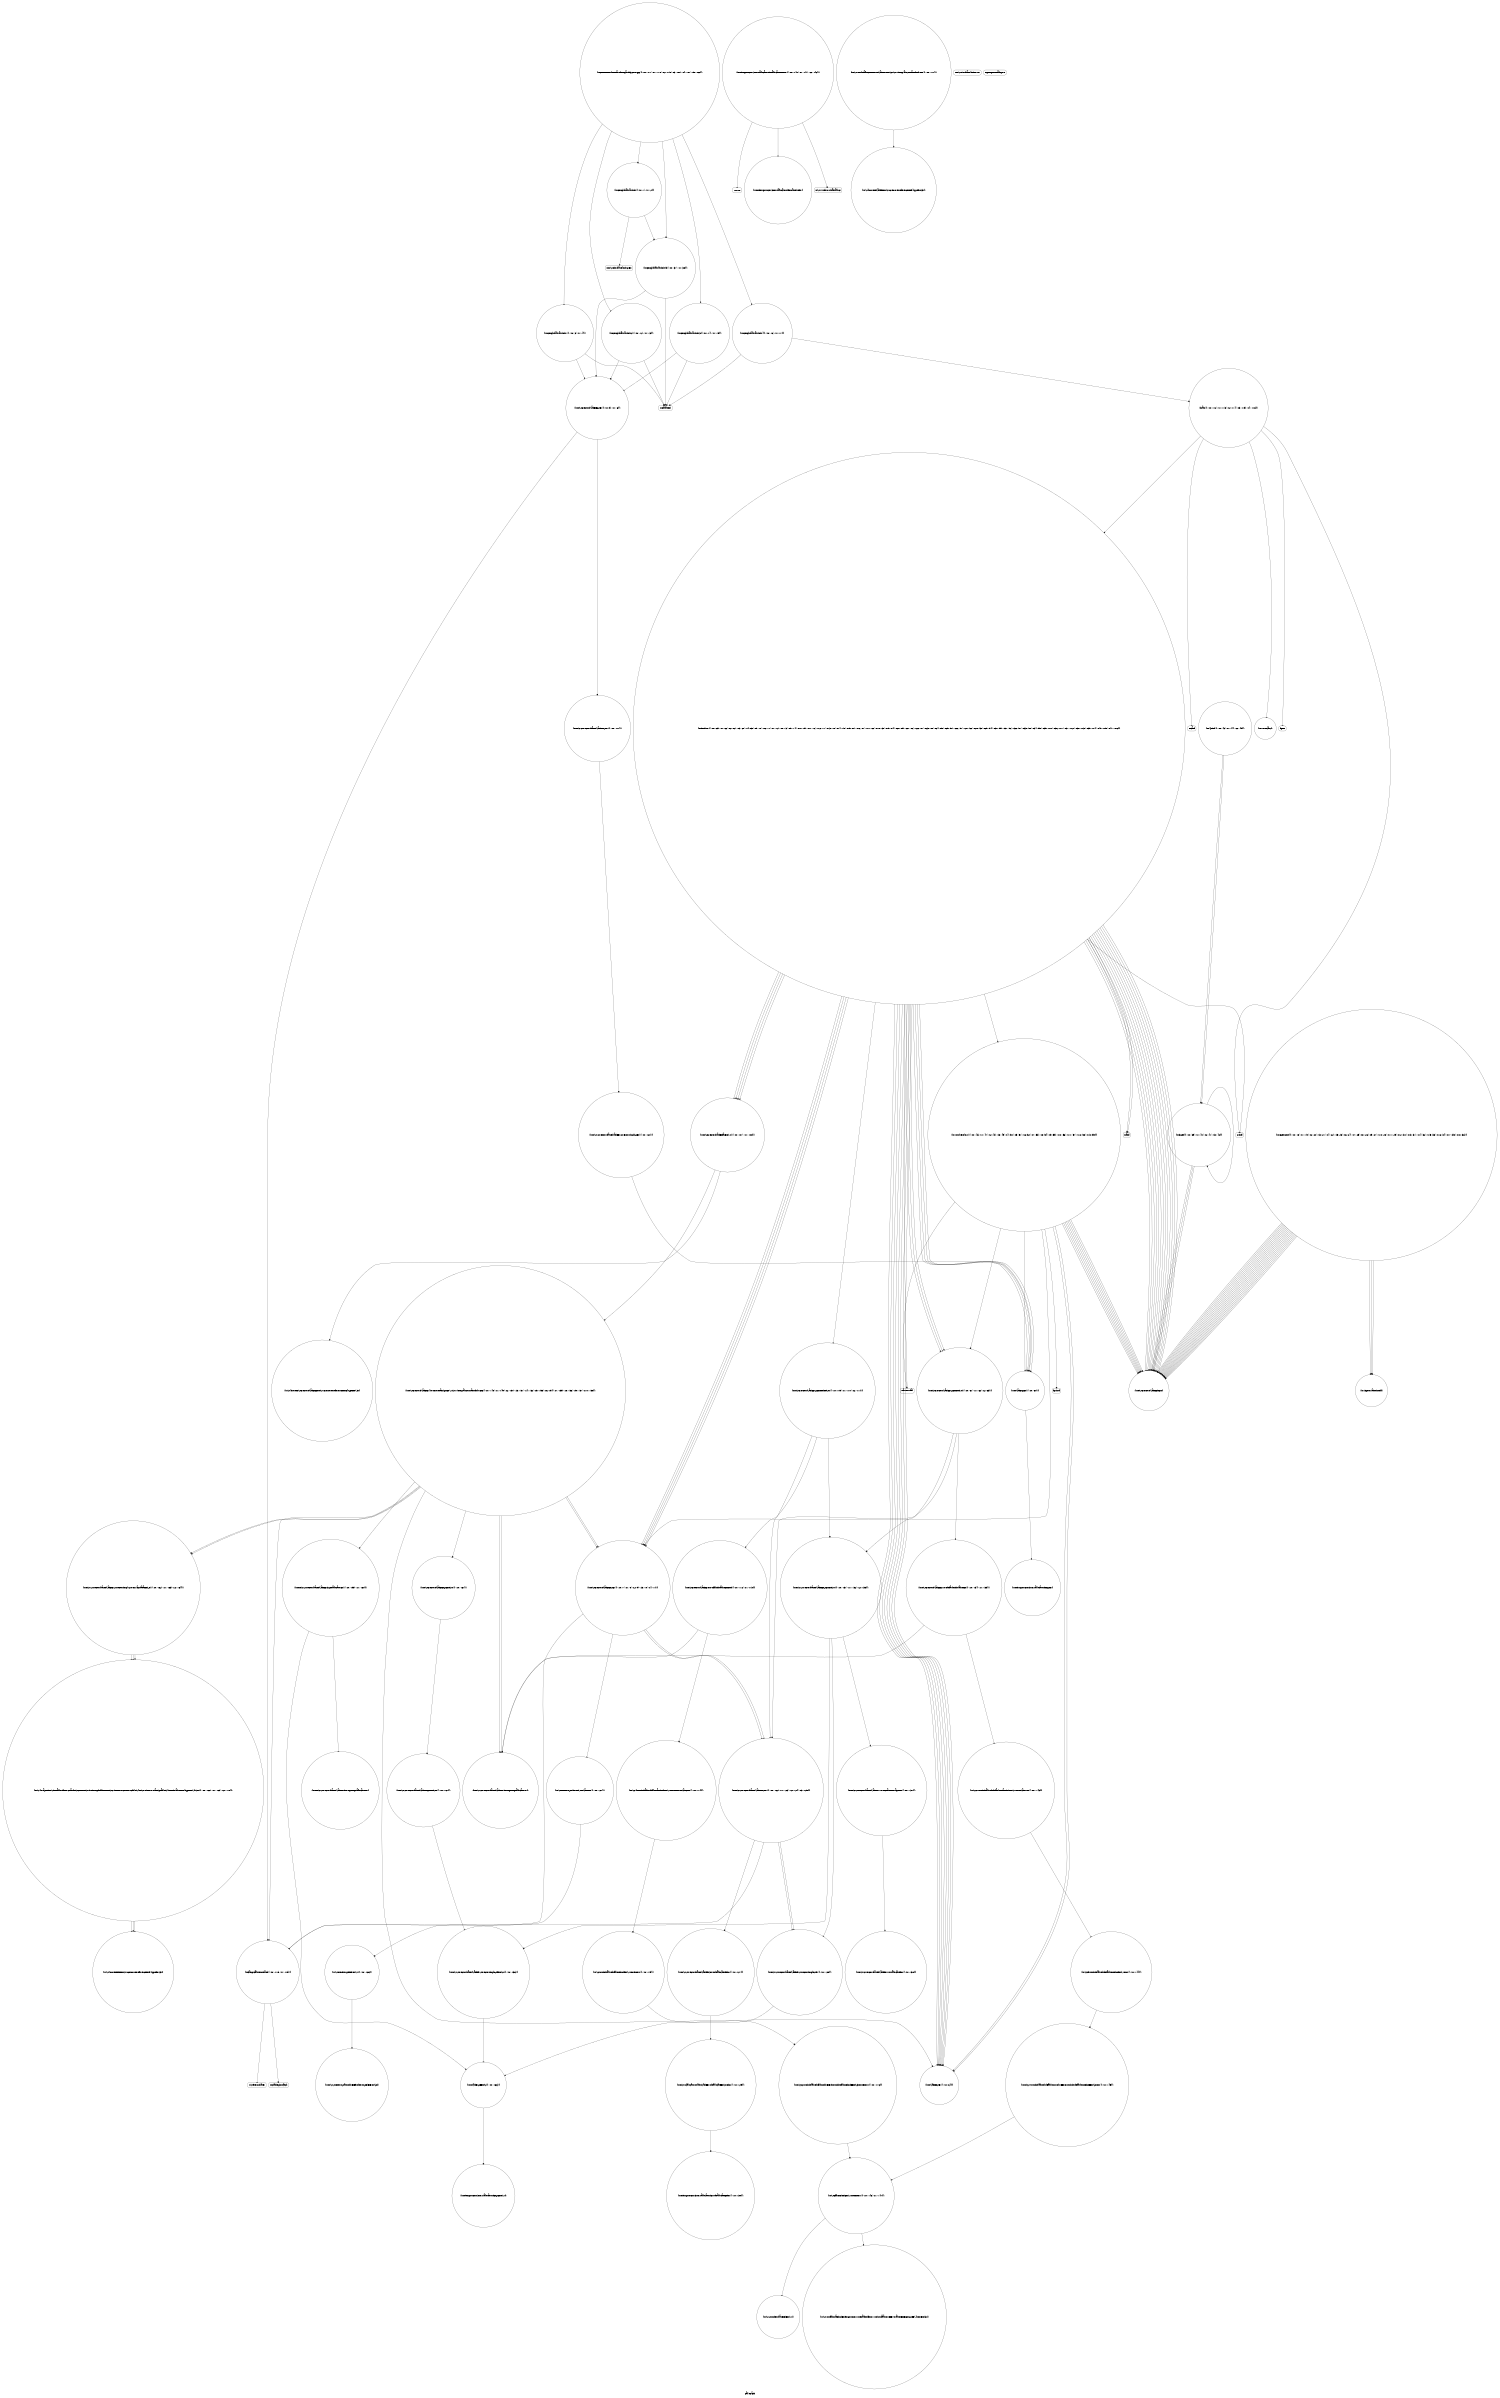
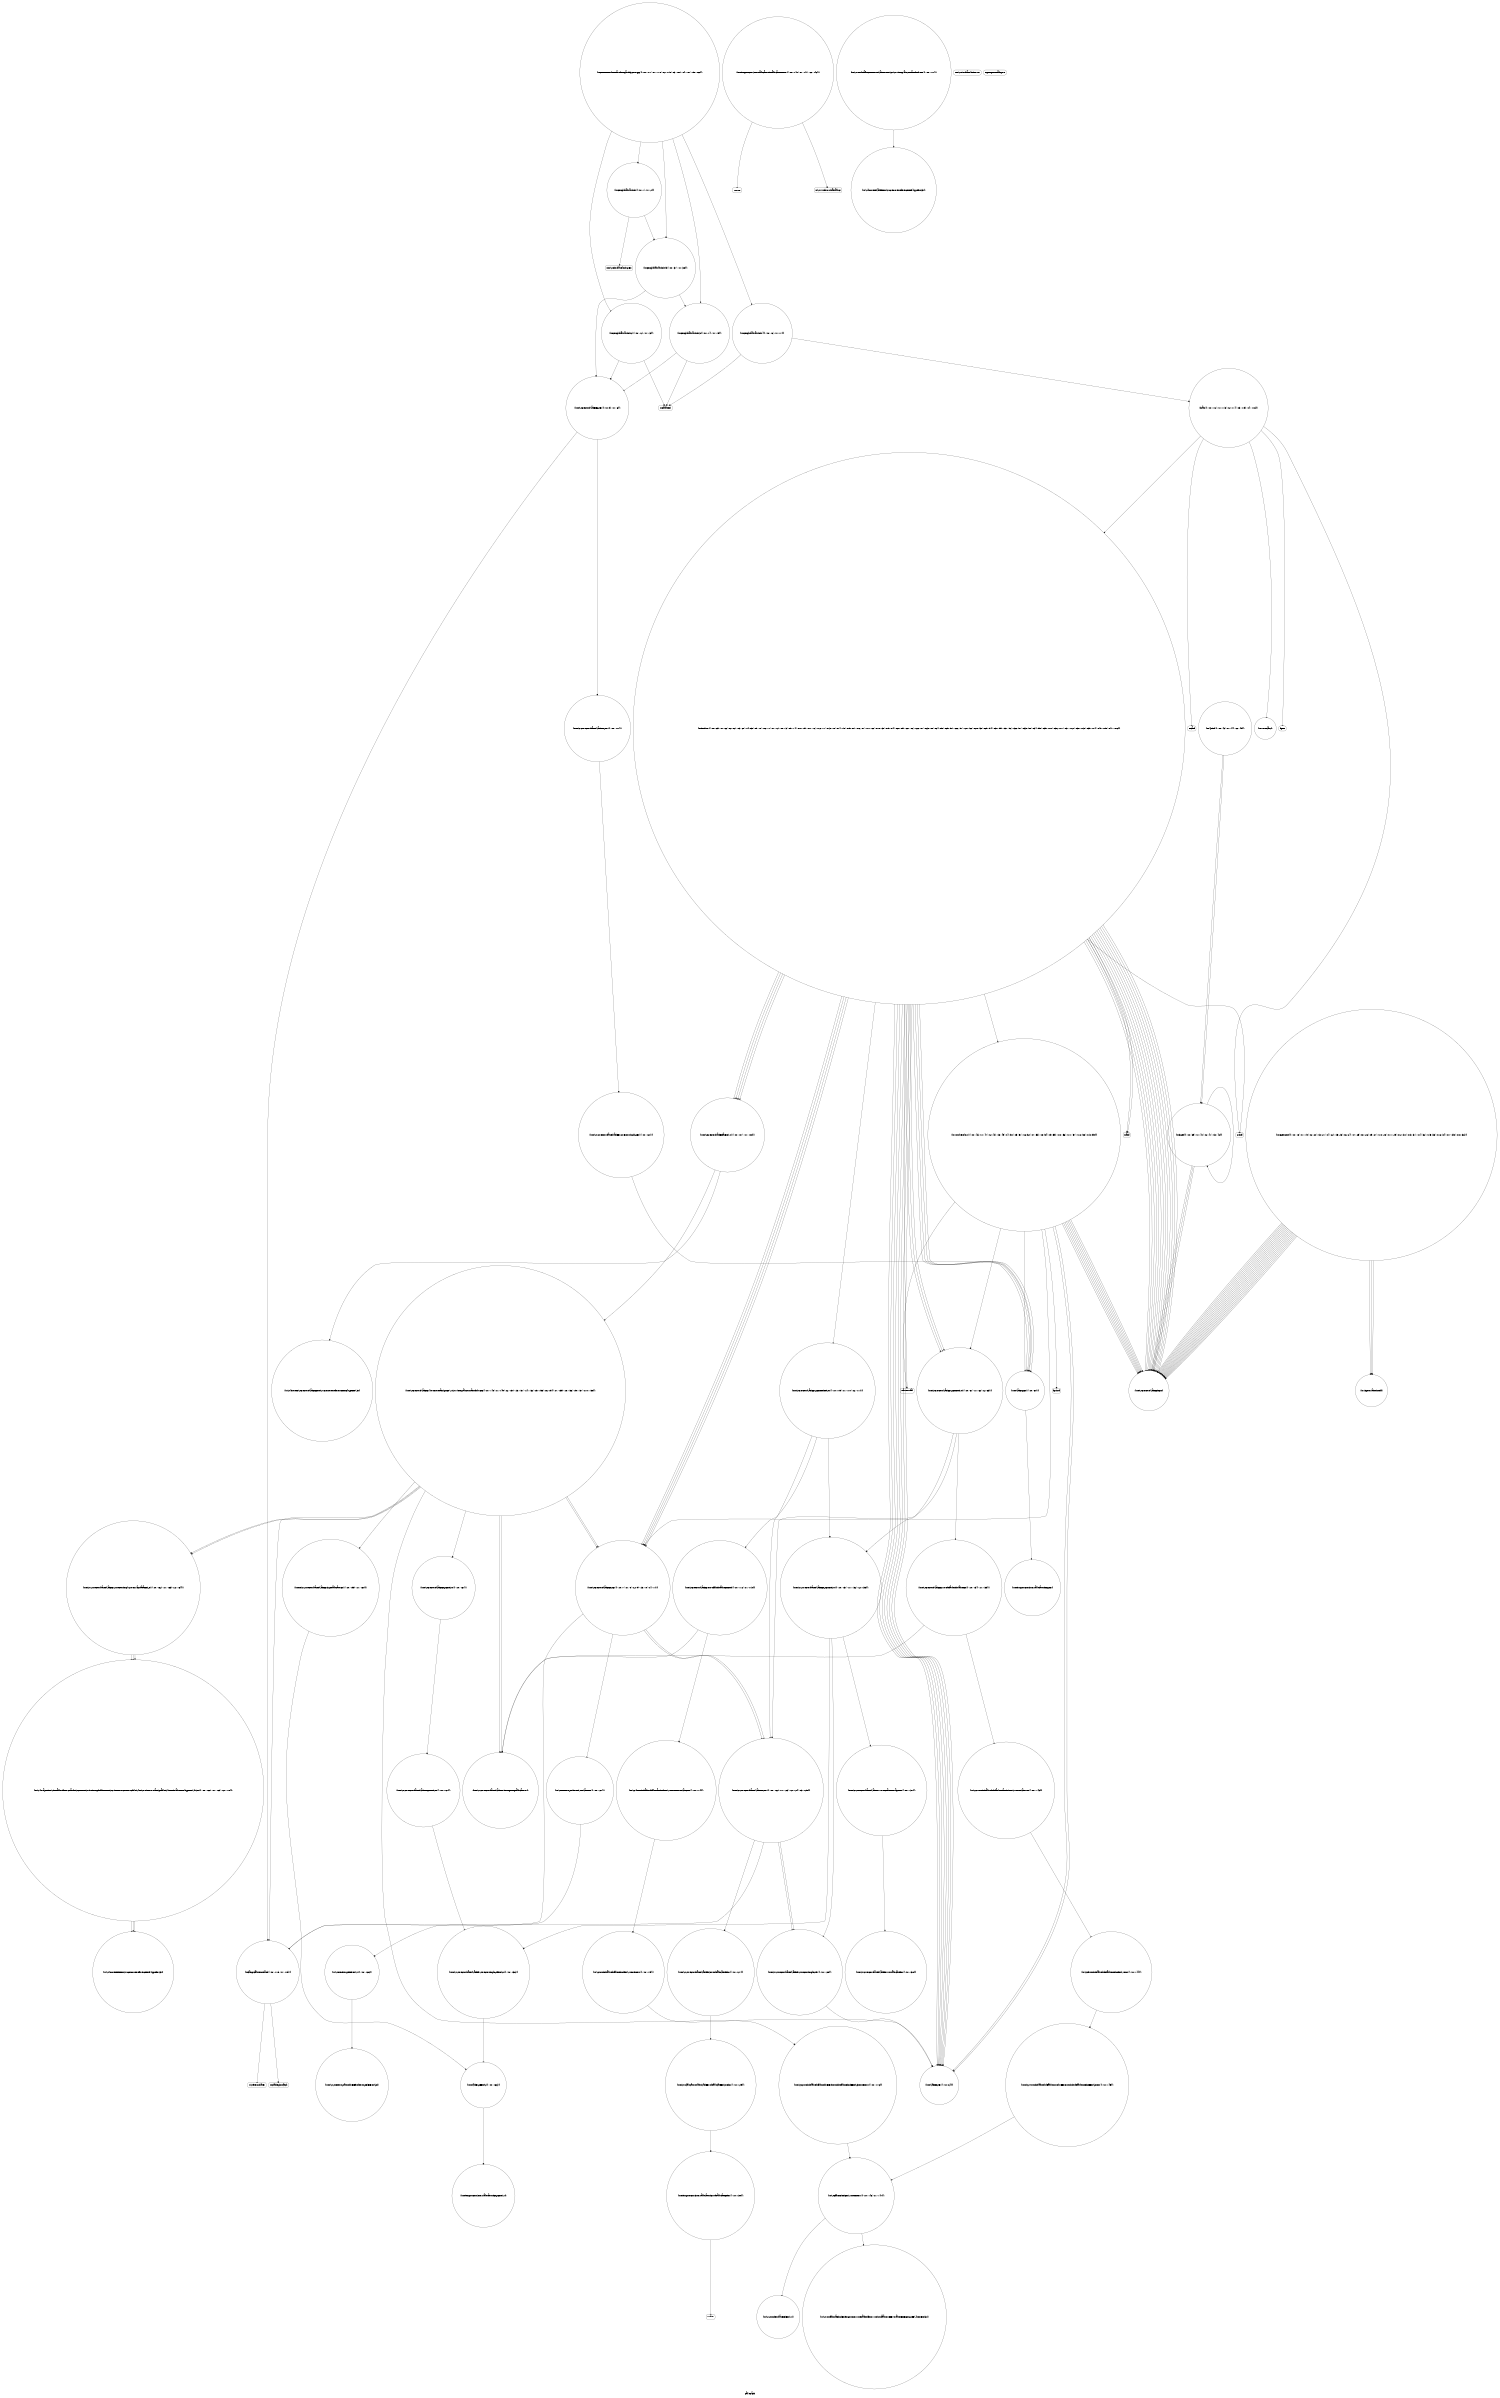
node "{_ZNK9__gnu_cxx13new_allocatorIiE8max_sizeEv}": removed
node "{__cxx_global_var_init.1|{<s0>3|<s1>4}}": removed
edge "{__cxx_global_var_init.5|{<s0>37|<s1>38}}" -> "__cxa_atexit": now "{__cxx_global_var_init.5|{<s0>37|<s1>38}}" -> "{__cxx_global_var_init.3|{<s0>14|<s1>15}}"
node "{_ZNKSt12_Vector_baseIiSaIiEE19_M_get_Tp_allocatorEv}": removed
edge "{_ZNSt12_Vector_baseIiSaIiEE12_Vector_implD2Ev|{<s0>128}}" -> "{_ZNSaIiEC2ERKS_|{<s0>166}}": now "{_ZNSt12_Vector_baseIiSaIiEE12_Vector_implD2Ev|{<s0>128}}" -> "{_ZNSaIiED2Ev|{<s0>64}}"
node "_ZdlPv": added
